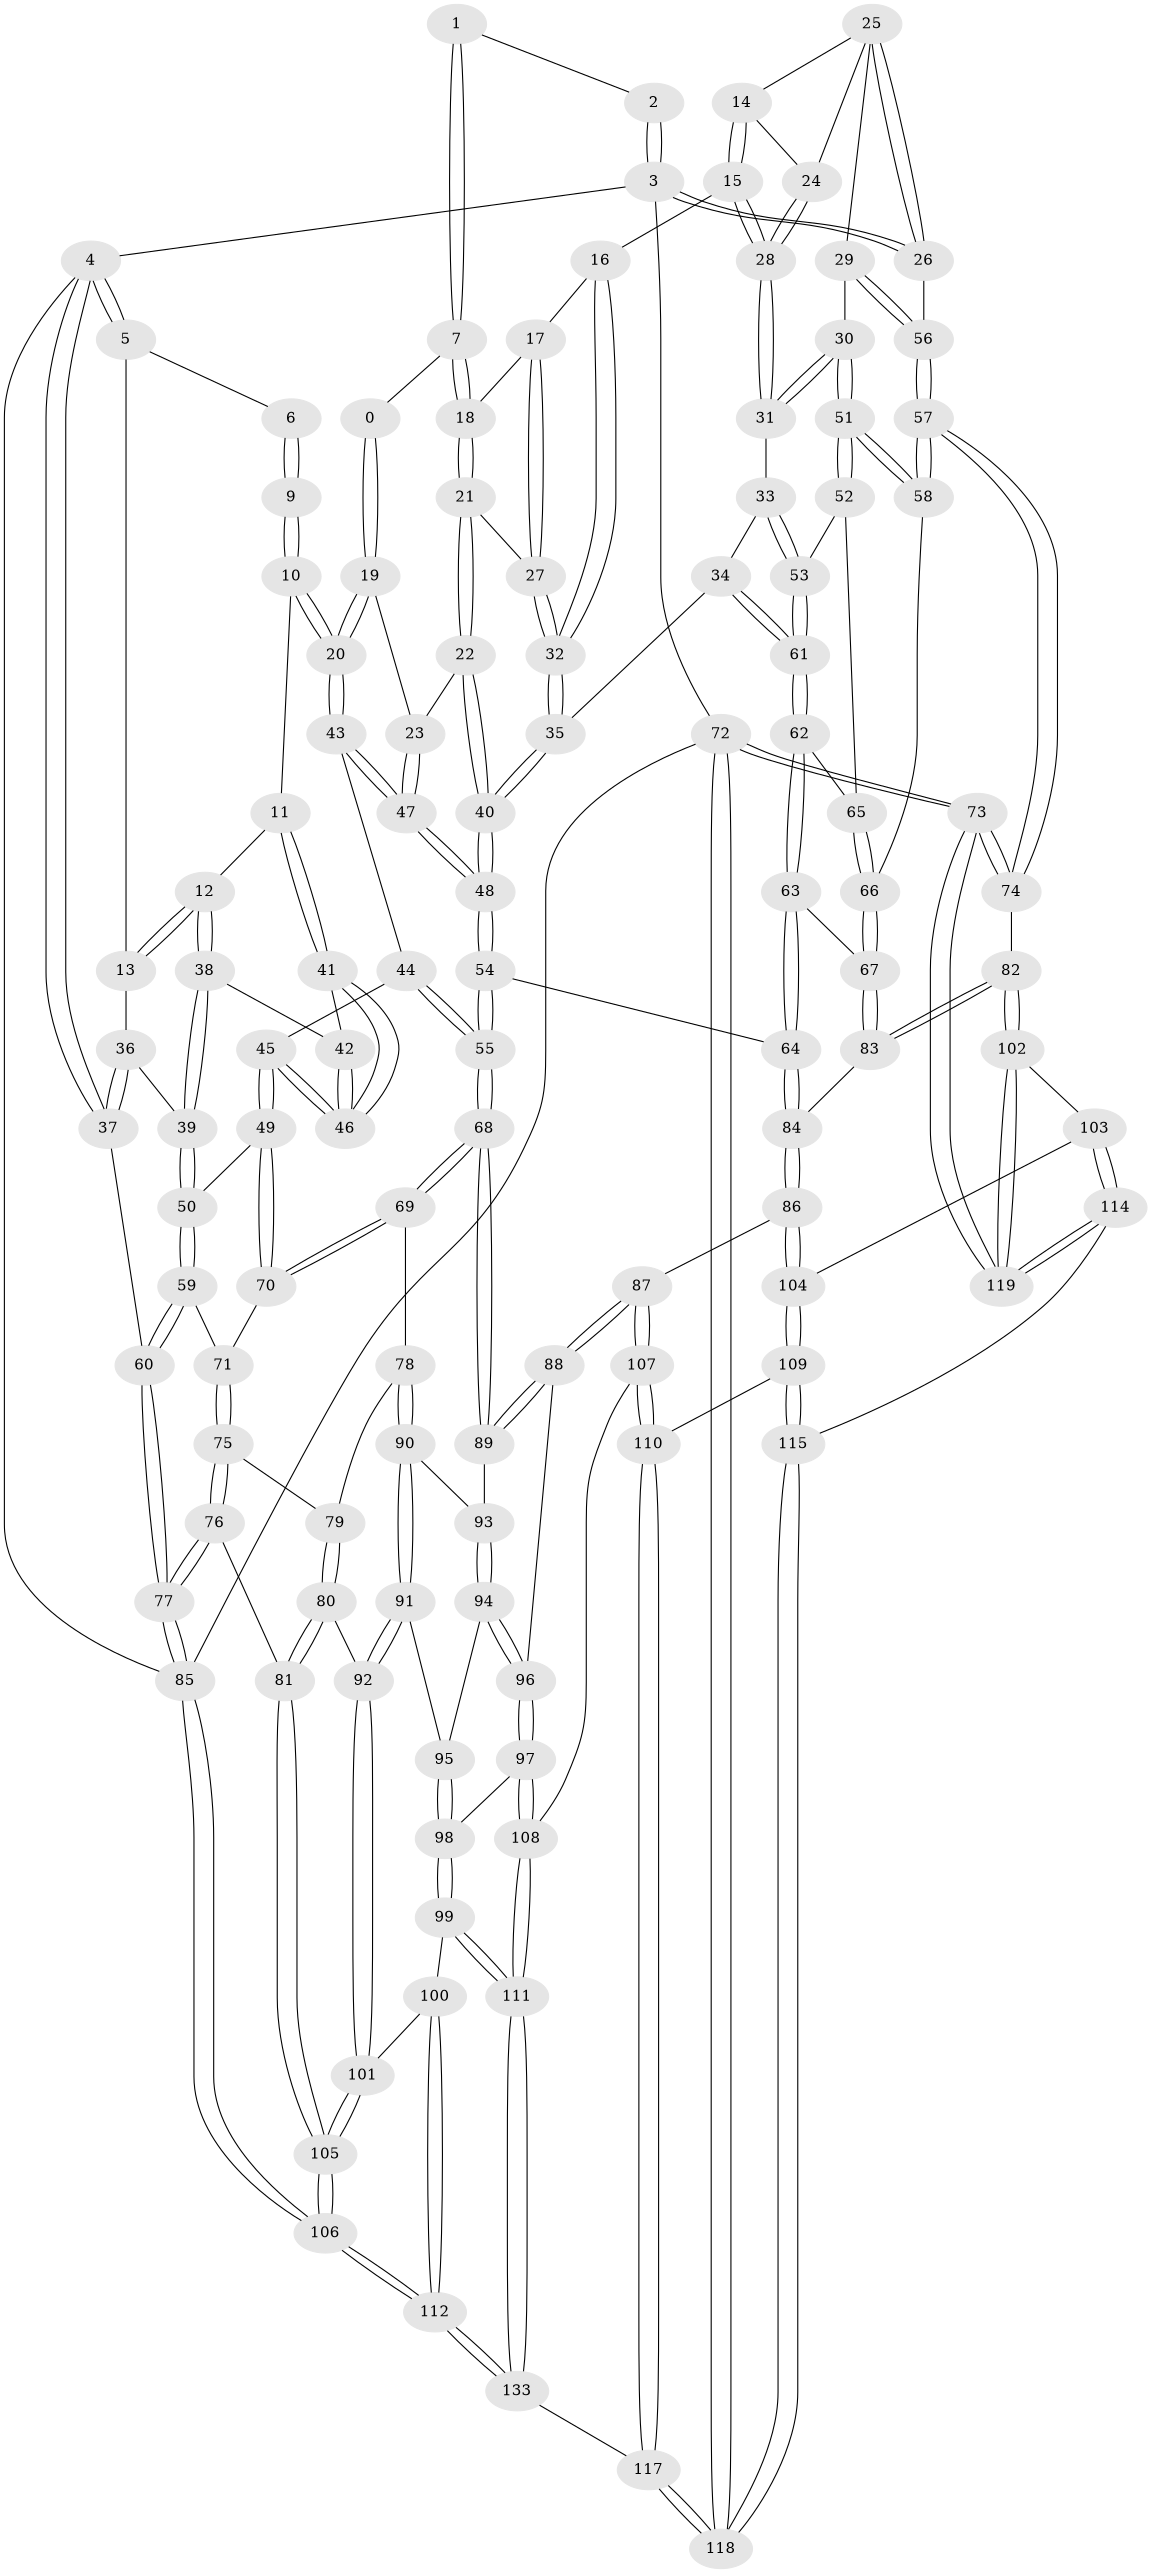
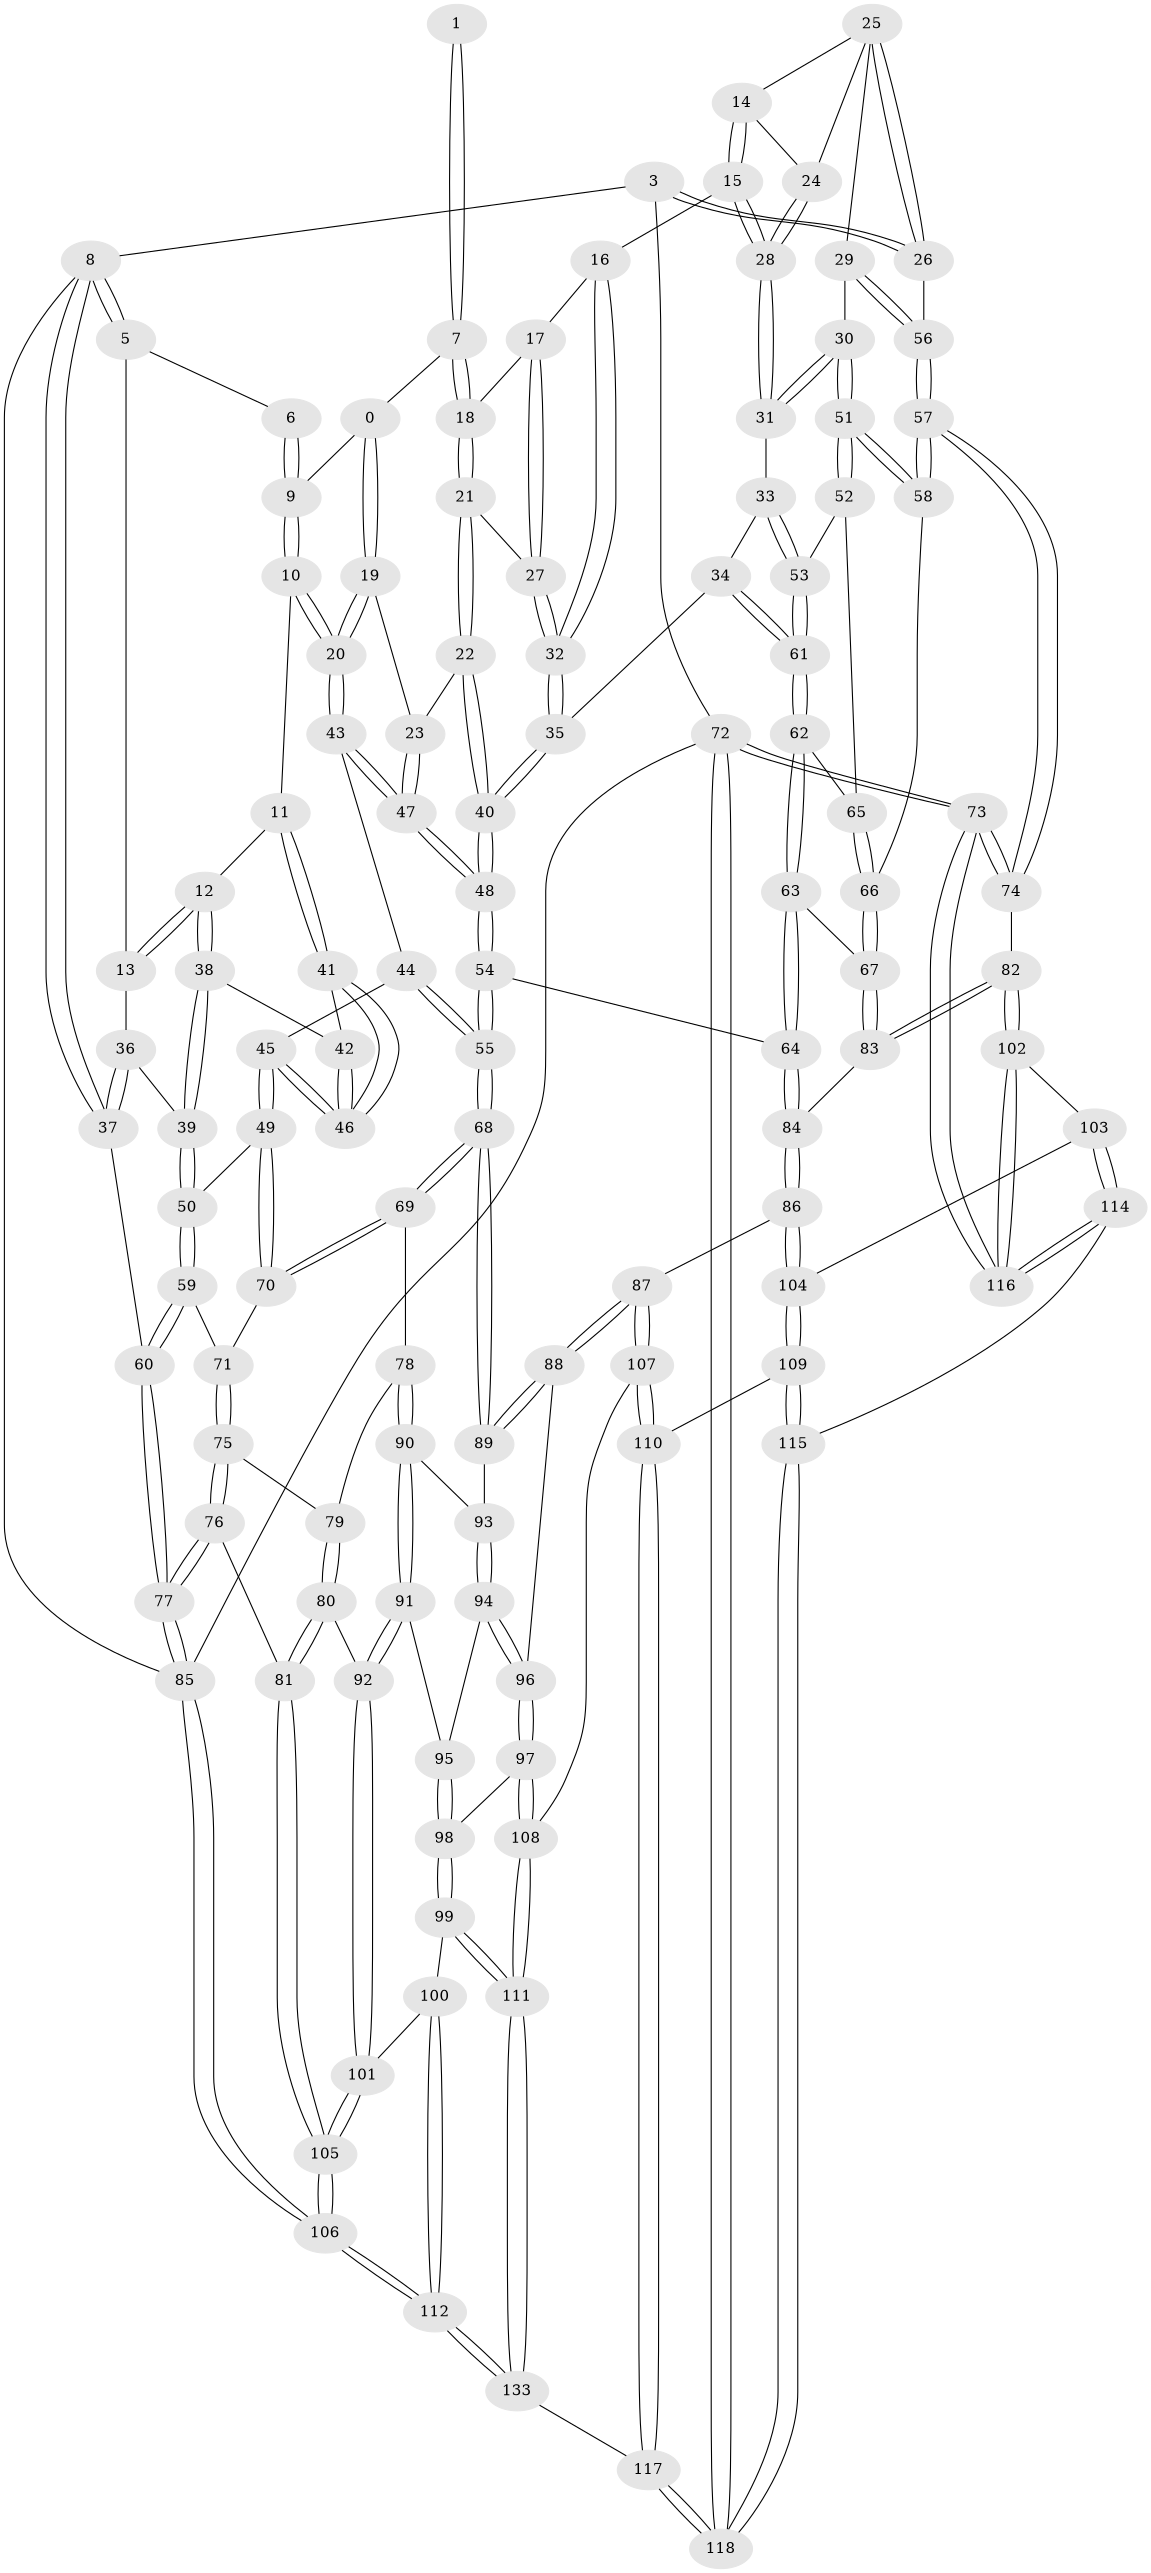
node "2": removed
node "4": label "4" -> "8"
edge "0" -- "9": added
node "119": label "119" -> "116"
